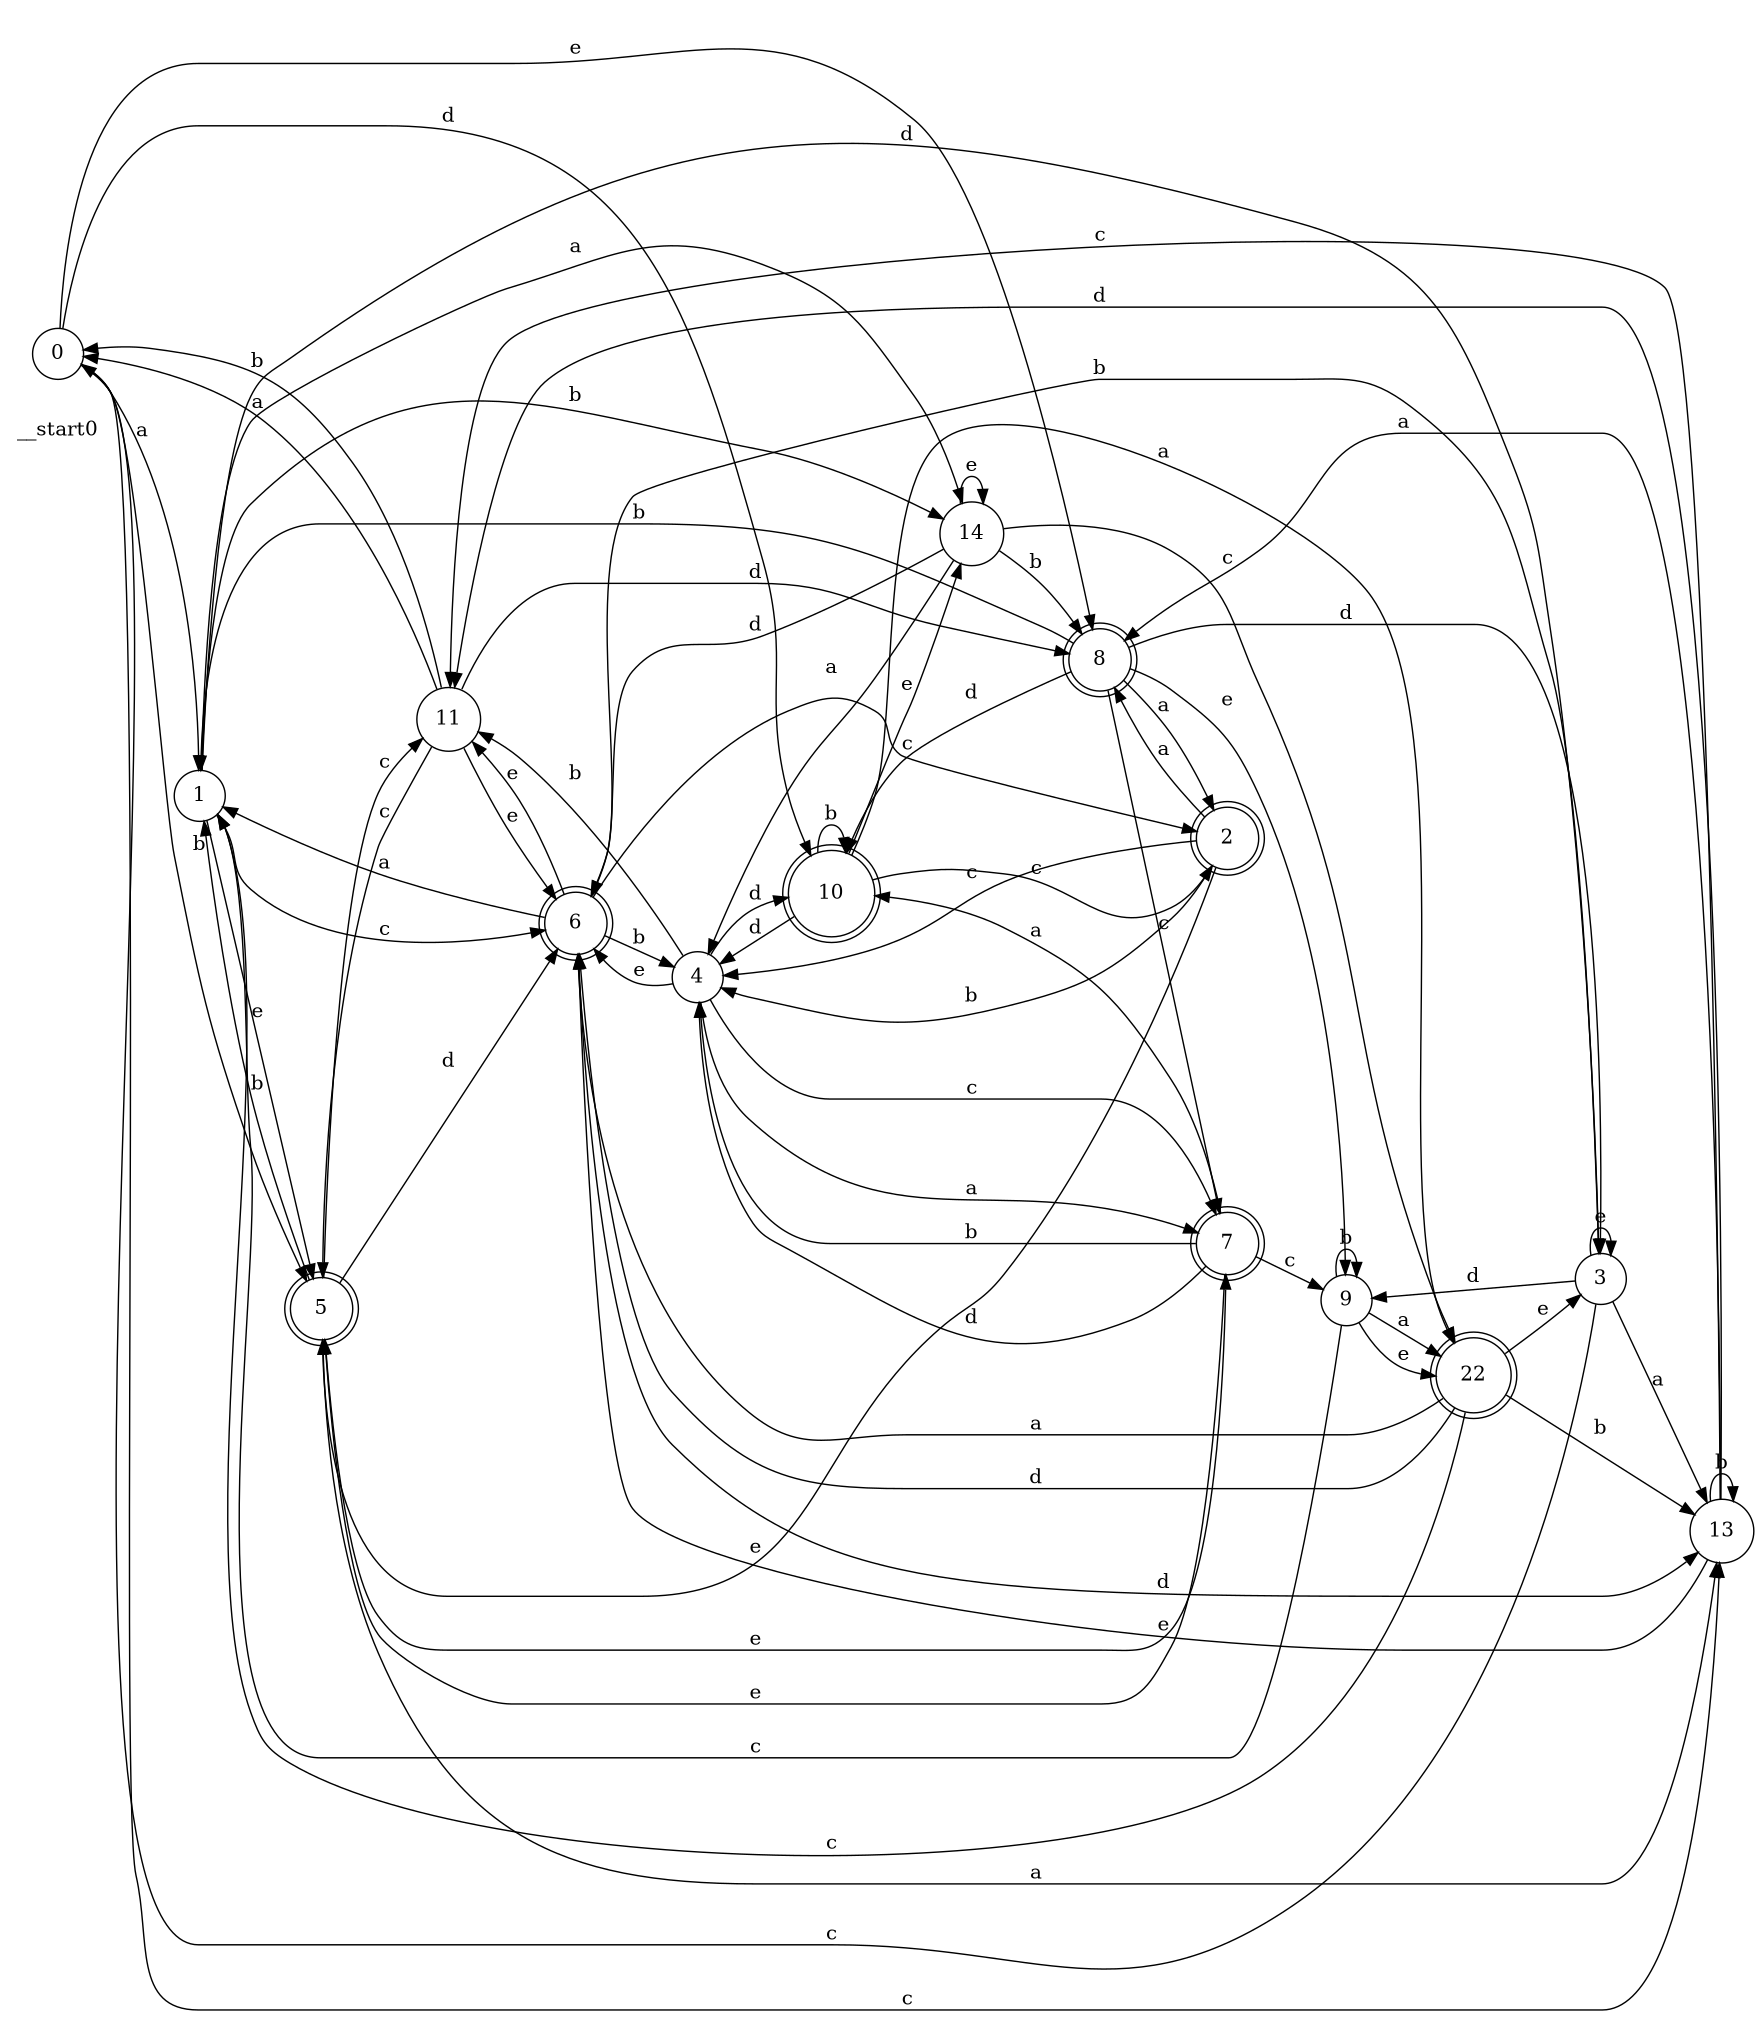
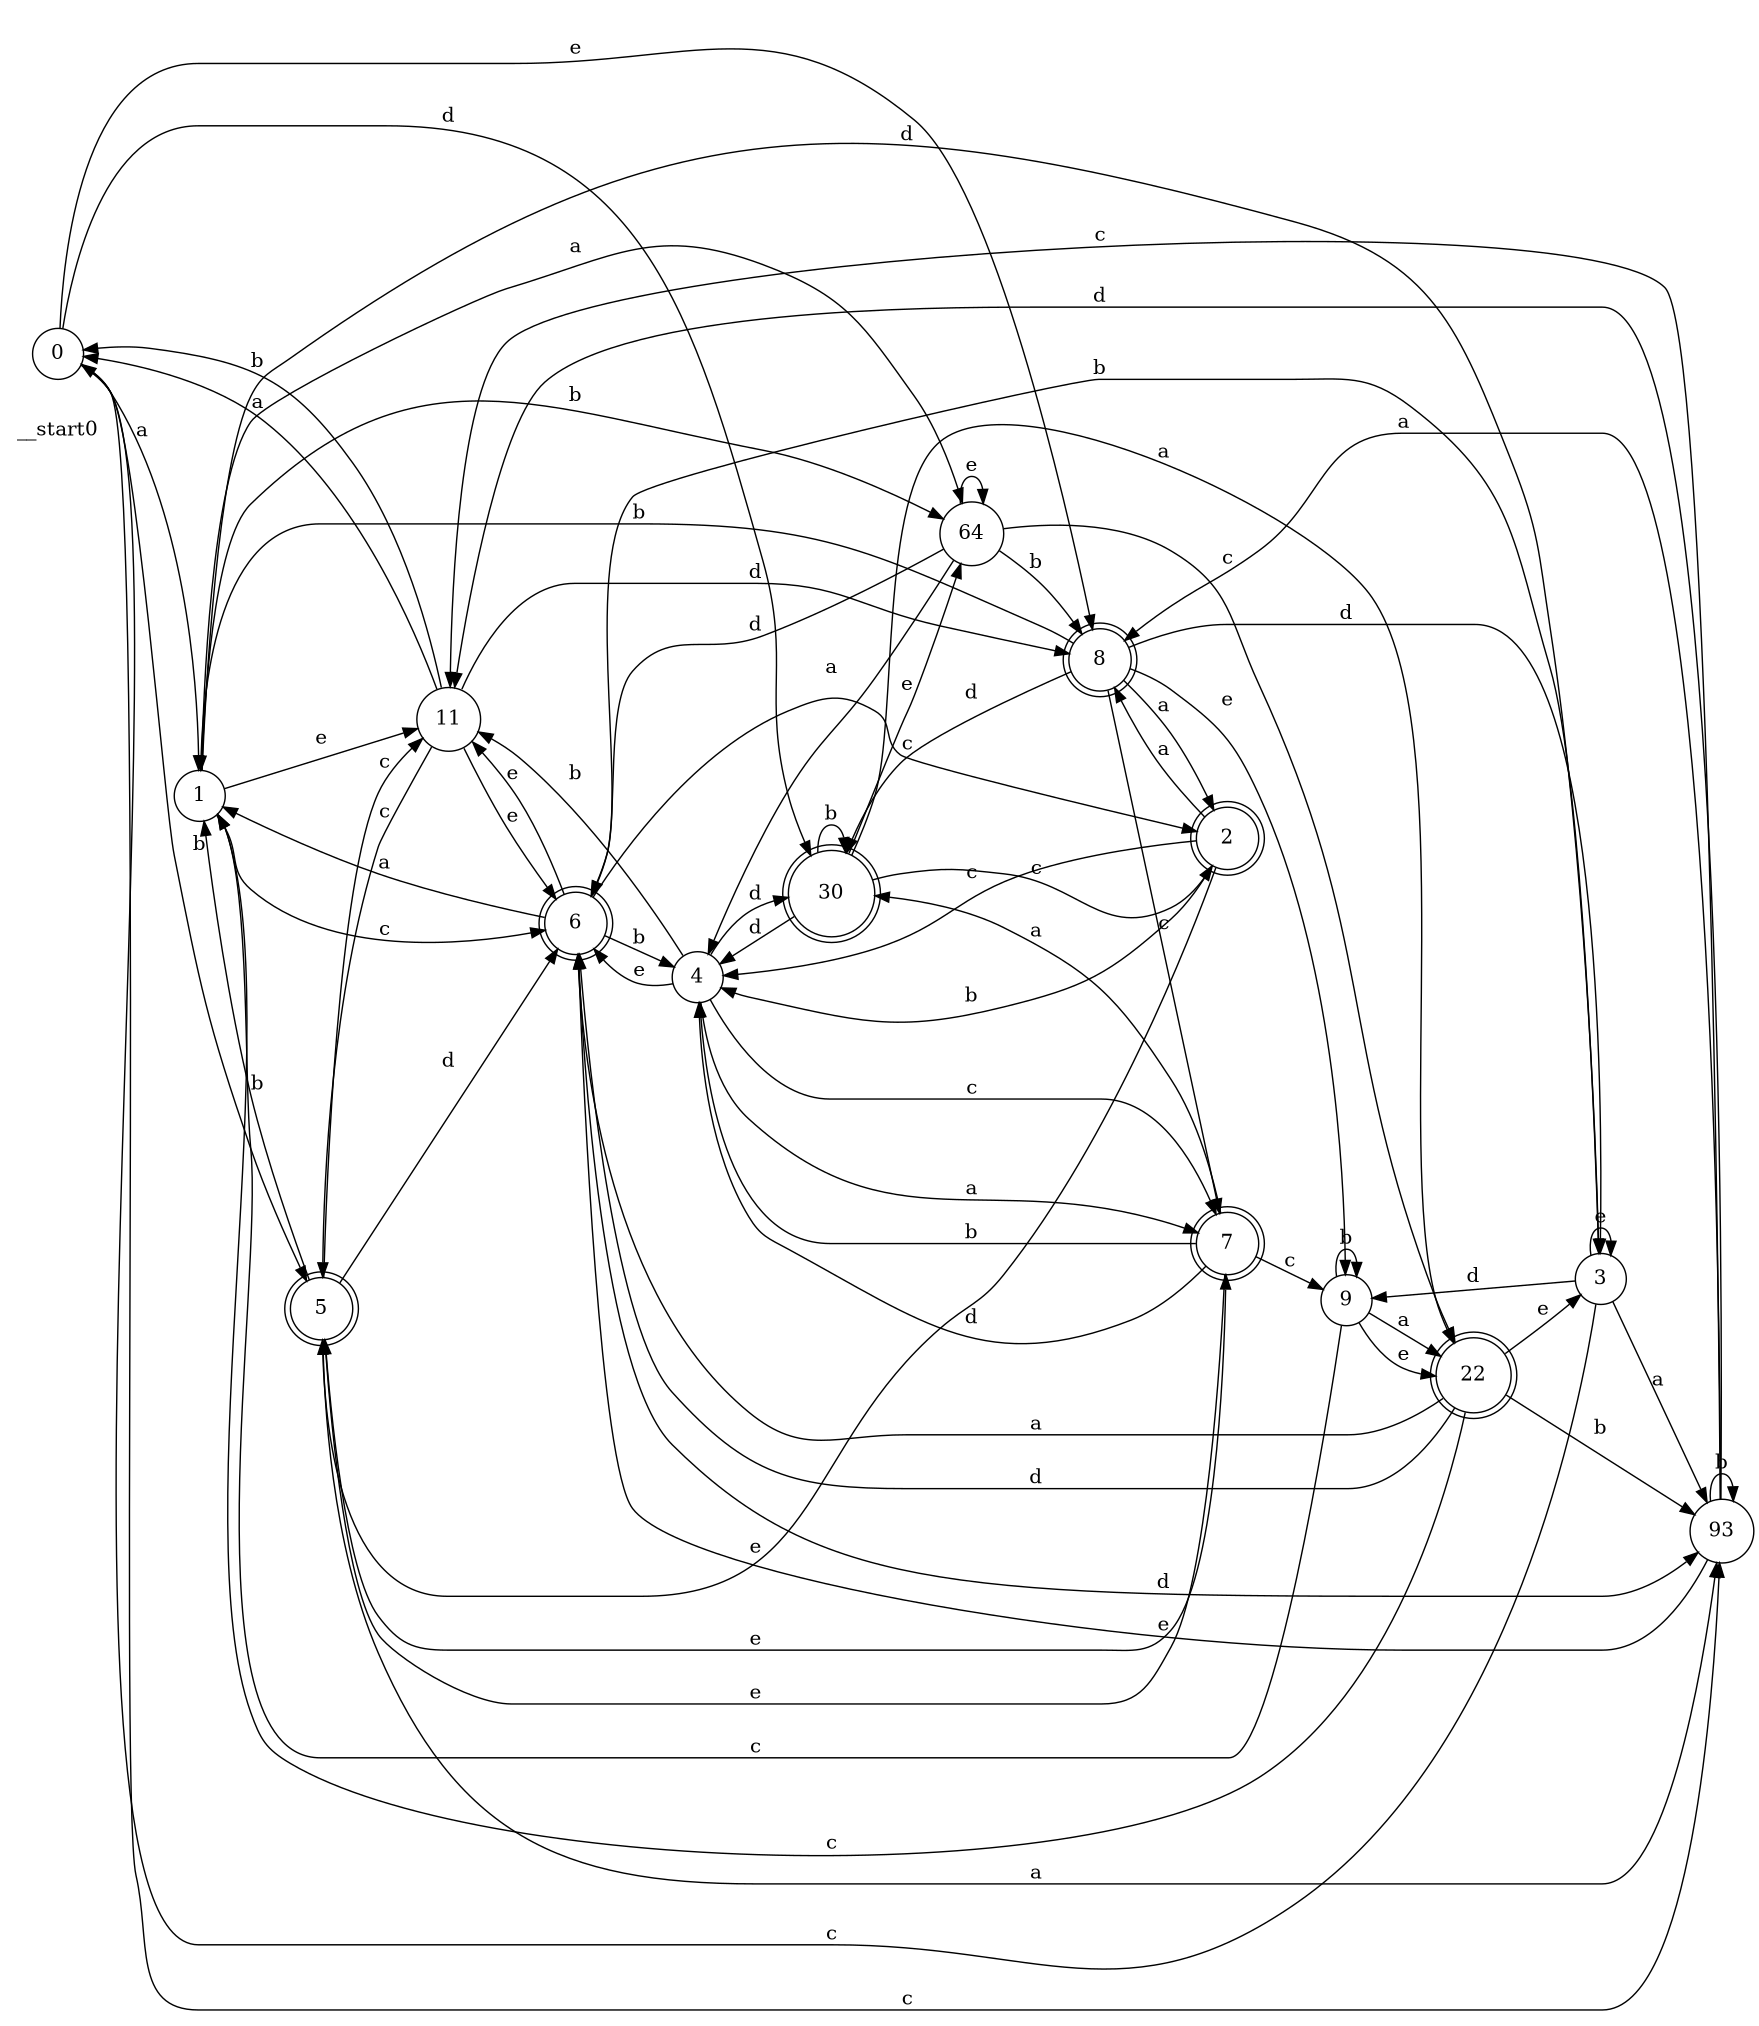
node "14": label "14" -> "64"
node "10": label "10" -> "30"
edge "1" -> "5": now "1" -> "11"
node "13": label "13" -> "93"
